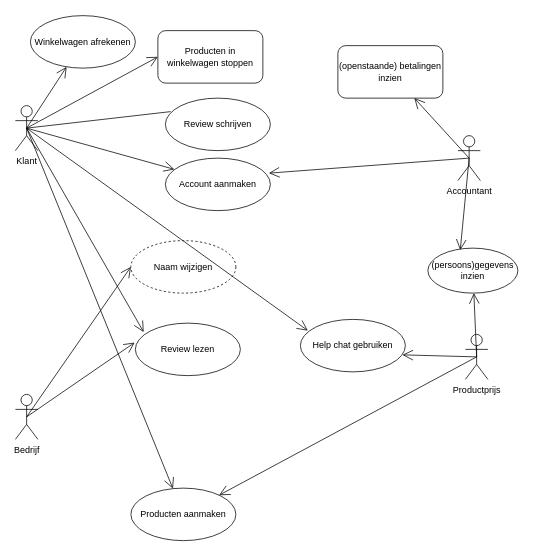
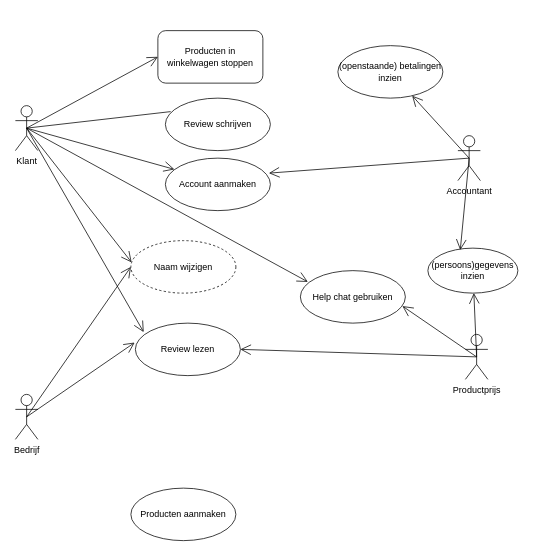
node "Winkelwagen afrekenen": removed
node "(openstaande) betalingen inzien": shape rounded rectangle -> ellipse
edge "Klant" -> "Winkelwagen afrekenen": removed
edge "Klant" -> "Producten aanmaken": now "Klant" -> "Naam wijzigen"
node "Help chat gebruiken": moved (353, 345) -> (353, 297)
edge "Productprijs" -> "Producten aanmaken": now "Productprijs" -> "Review lezen"
